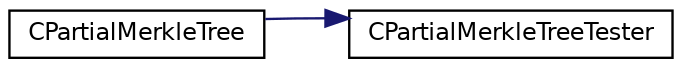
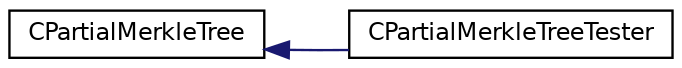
edge "CPartialMerkleTree" -> "CPartialMerkleTreeTester": reversed
